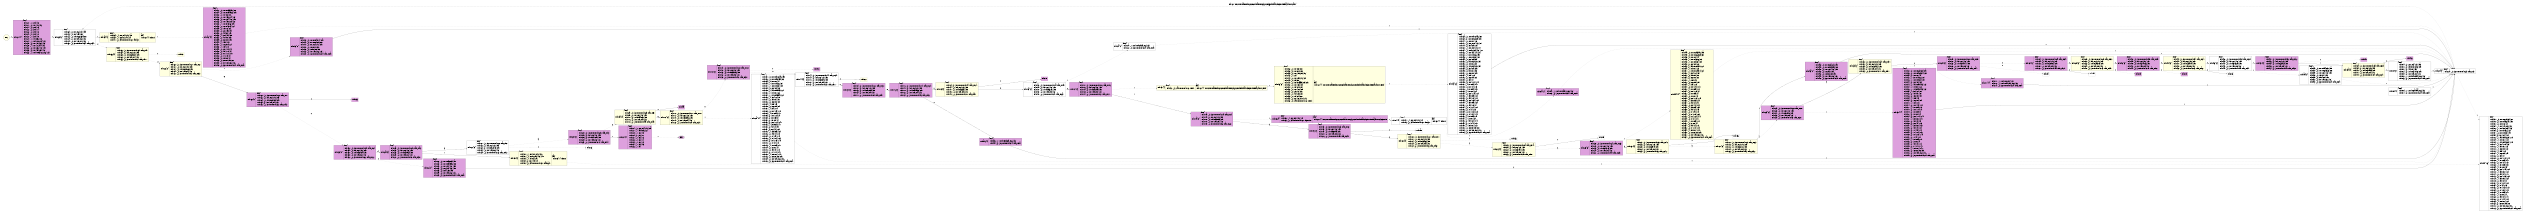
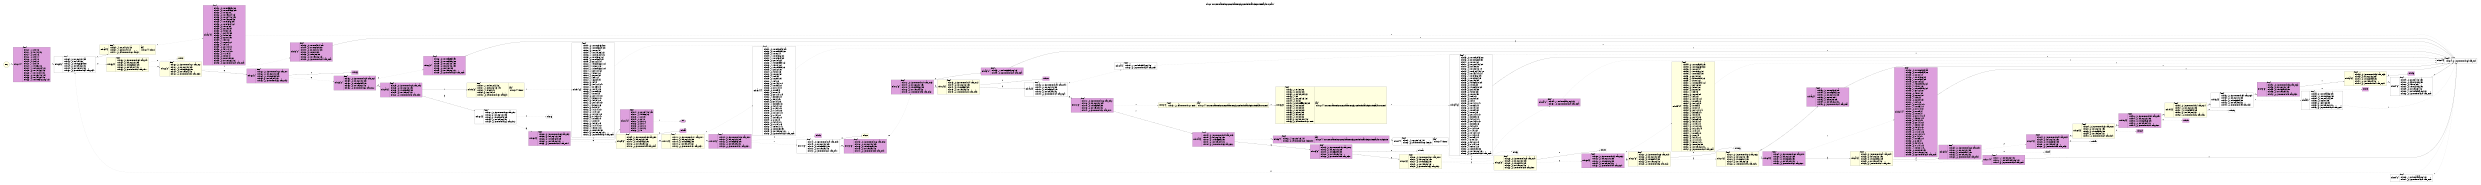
edge "0x40221a [5]" -> "0x401bd7 [163]": reversed
